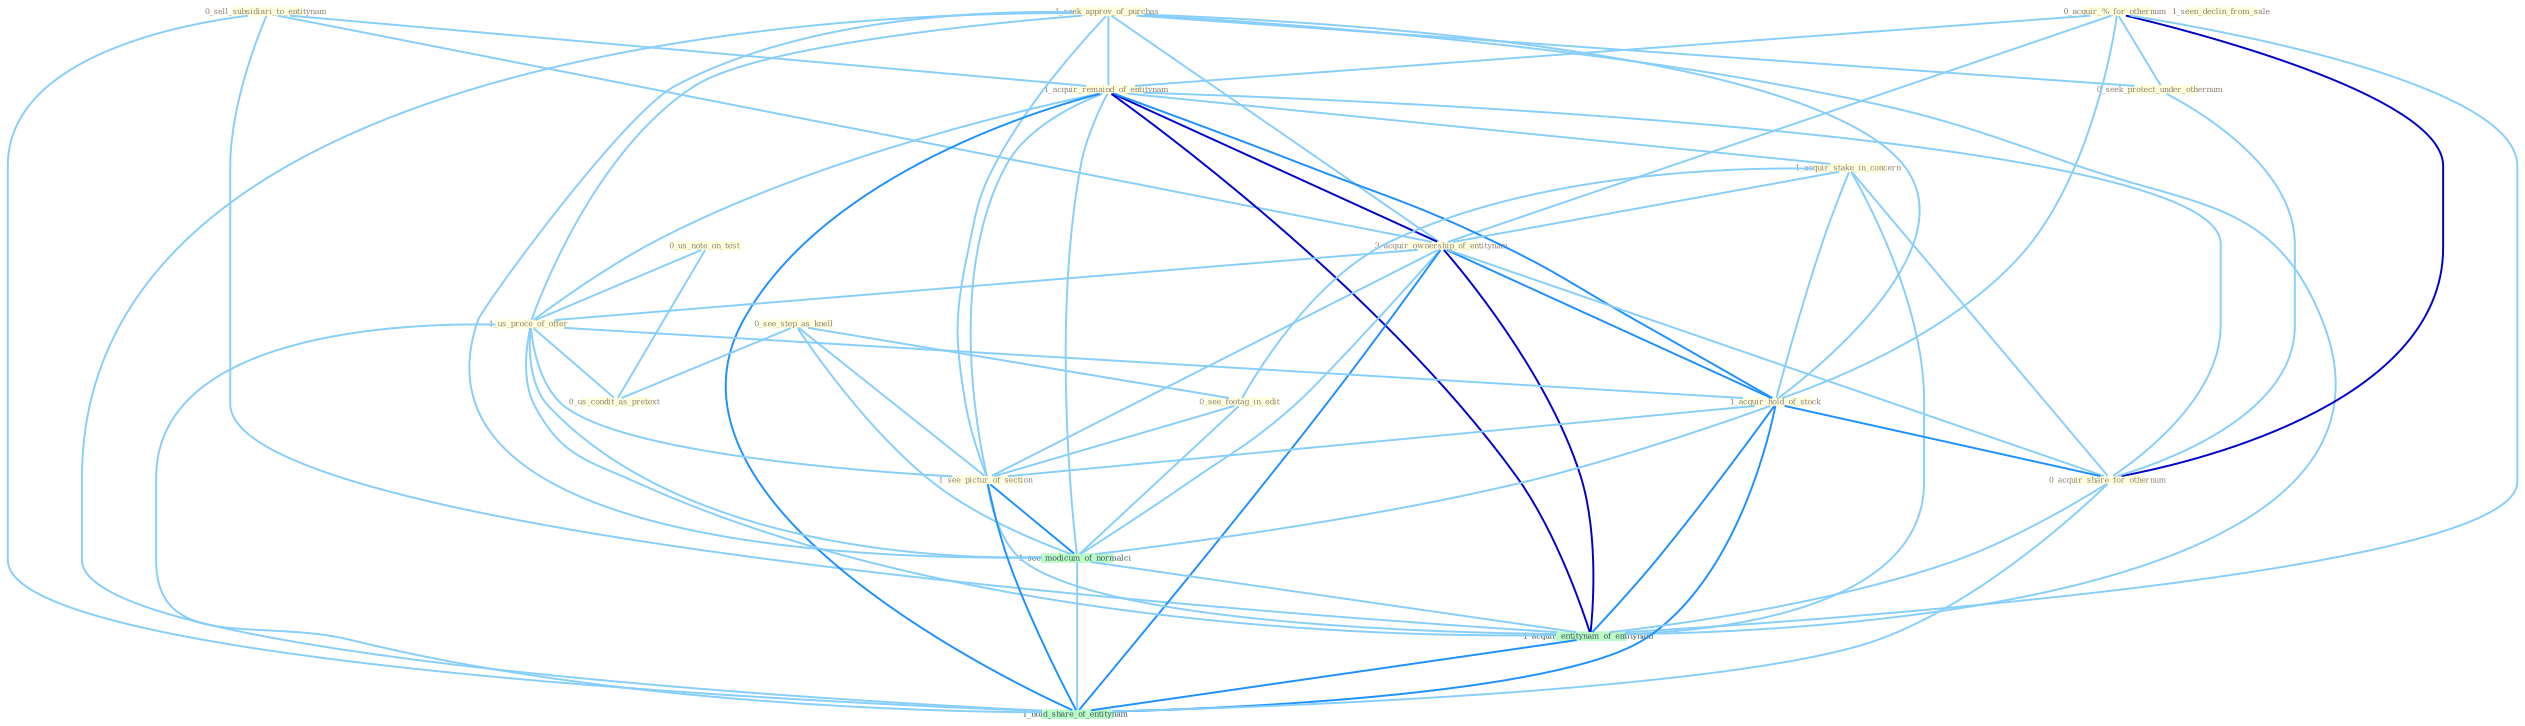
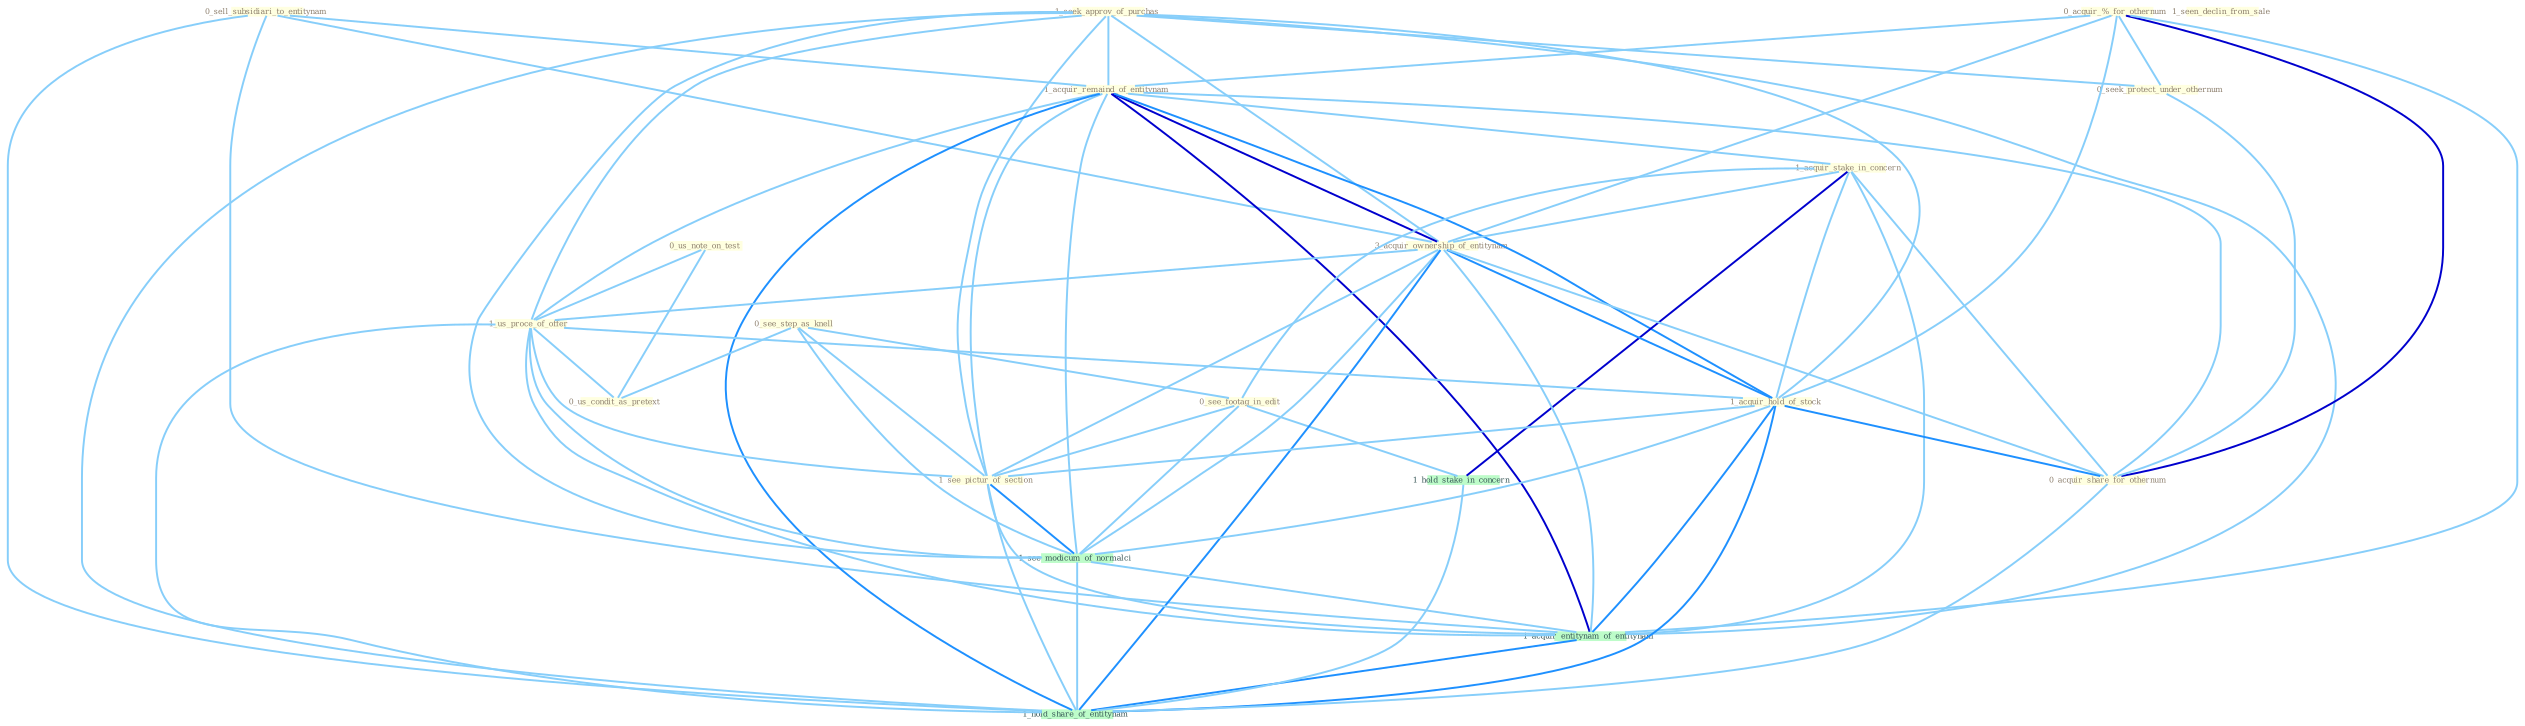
edge "3_acquir_ownership_of_entitynam" -- "1_acquir_entitynam_of_entitynam": color #0000cd -> #87cefa
node "1_hold_stake_in_concern": added
edge "0_acquir_share_for_othernum" -- "1_acquir_entitynam_of_entitynam": removed
edge "1_see_pictur_of_section" -- "1_hold_share_of_entitynam": color #1e90ff -> #87cefa
